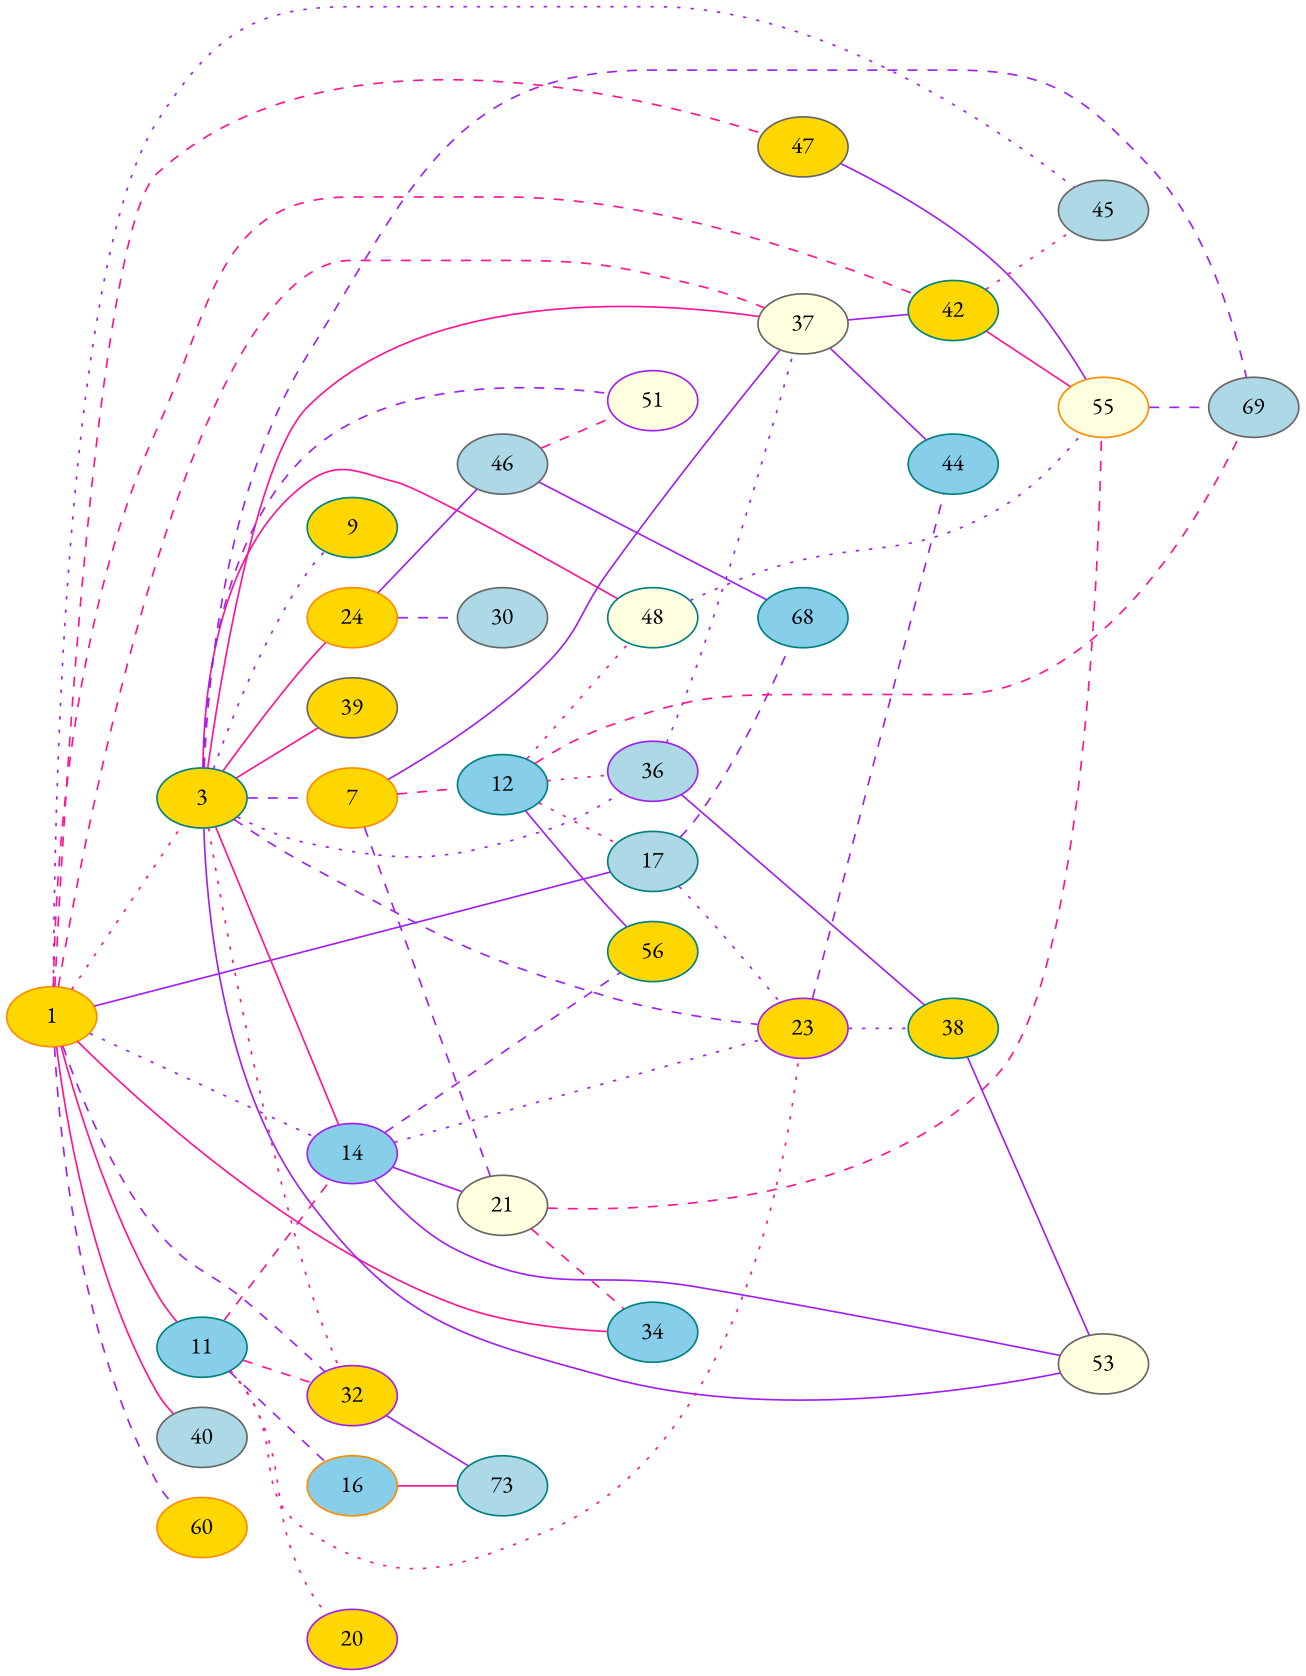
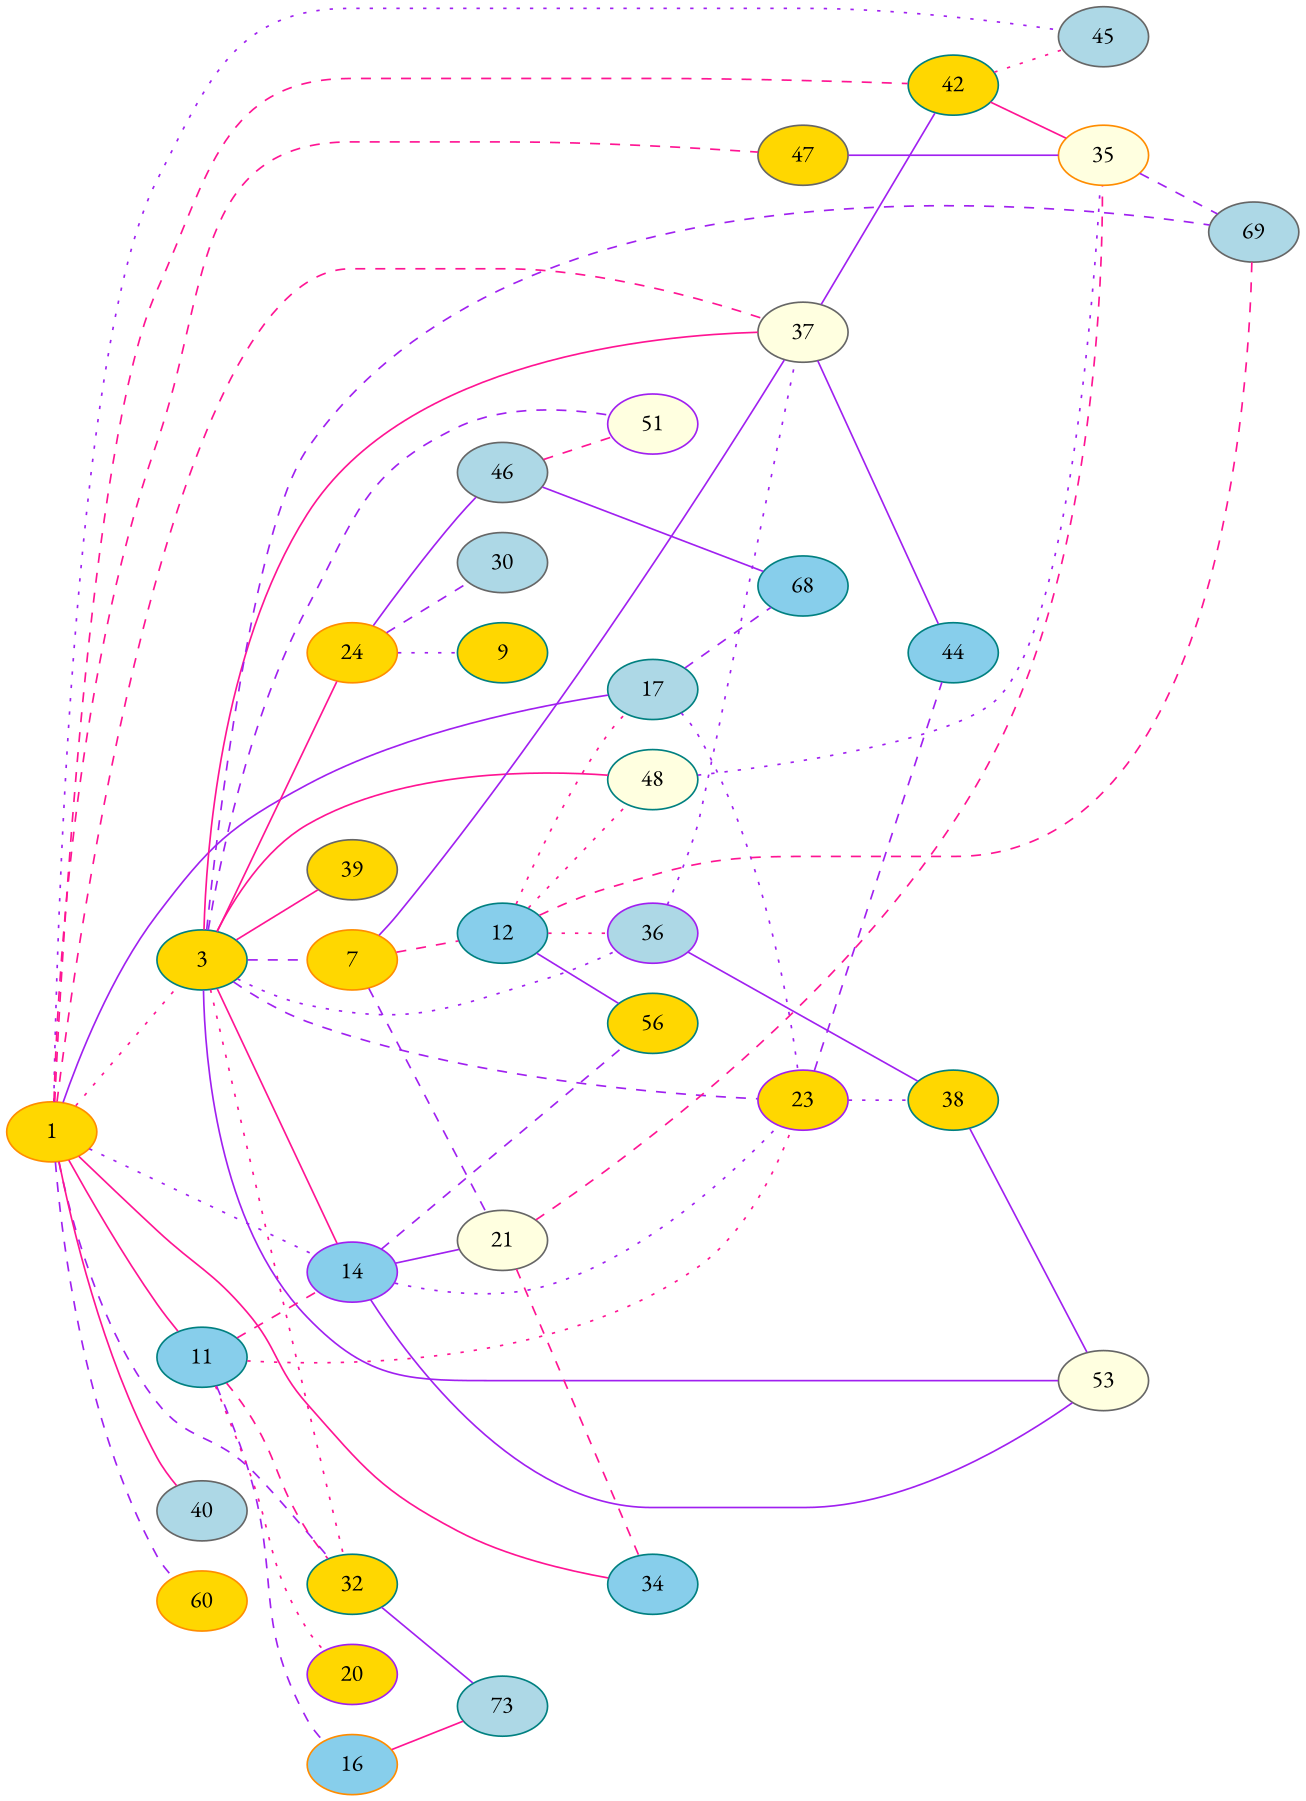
node "55": label "55" -> "35"
edge "9" -- "3": now "9" -- "24"
node "32": color purple -> teal
